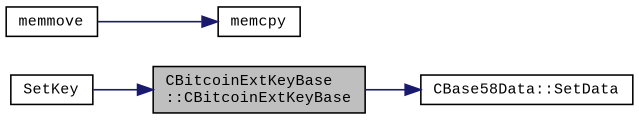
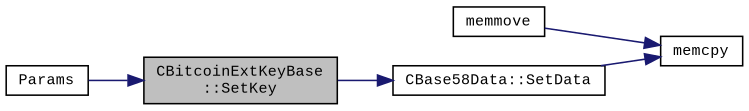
edge "CBase58Data::SetData" -> "memcpy": added
node "SetKey": label "SetKey" -> "Params"
node "CBitcoinExtKeyBase ::CBitcoinExtKeyBase": label "CBitcoinExtKeyBase ::CBitcoinExtKeyBase" -> "CBitcoinExtKeyBase ::SetKey"
